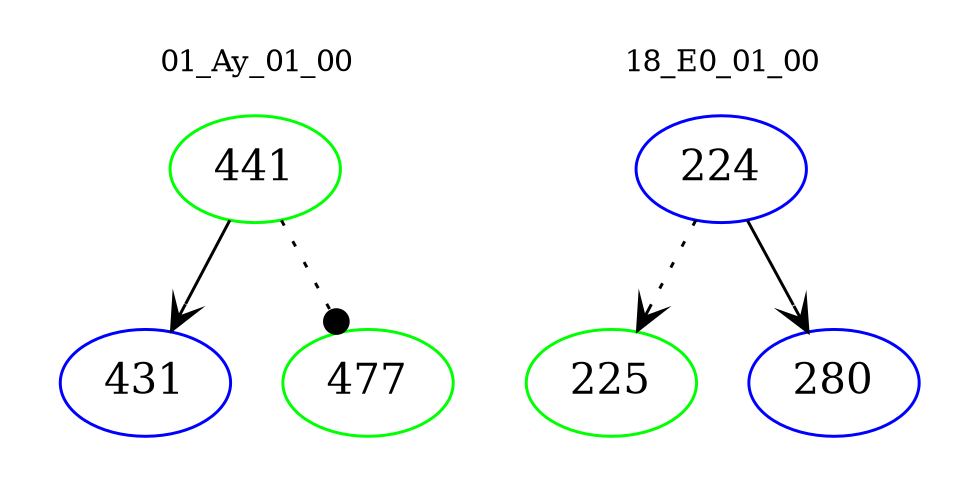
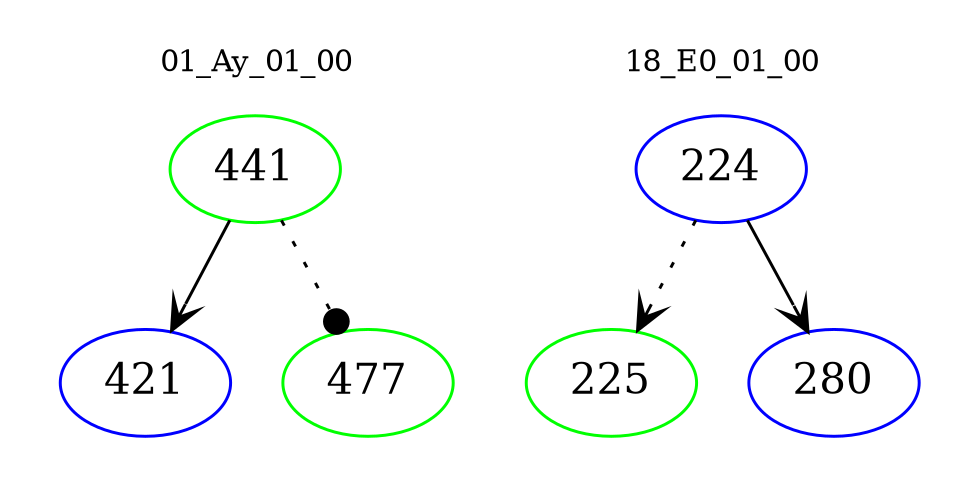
node "431": label "431" -> "421"
